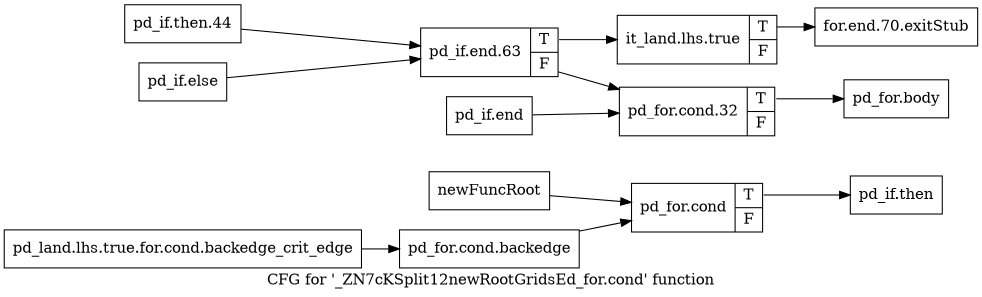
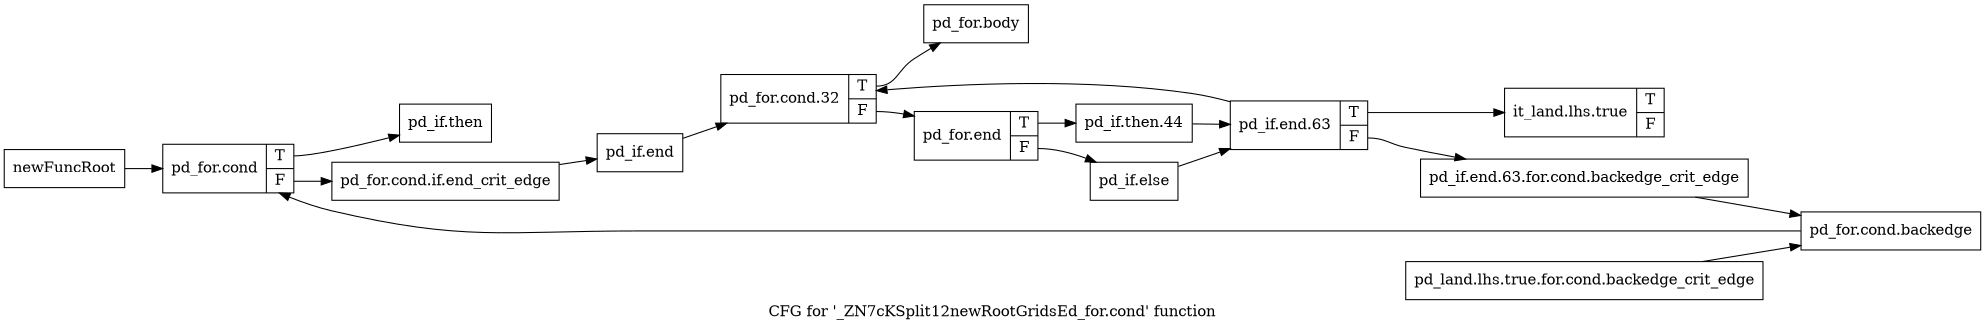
node "for.end.70.exitStub": removed
node "pd_for.end": added
node "pd_if.end.63.for.cond.backedge_crit_edge": added
node "pd_for.cond.if.end_crit_edge": added
